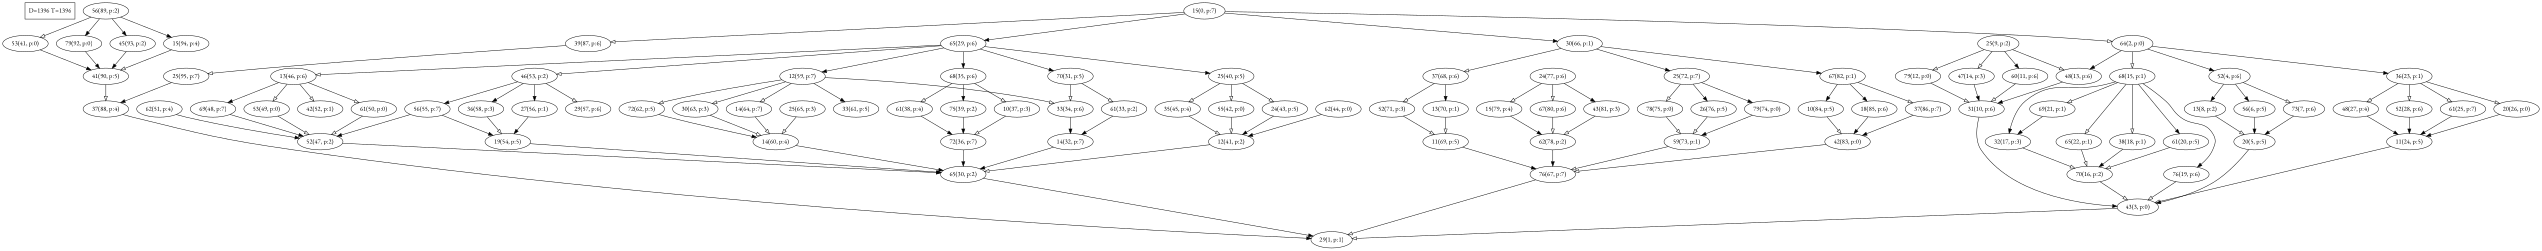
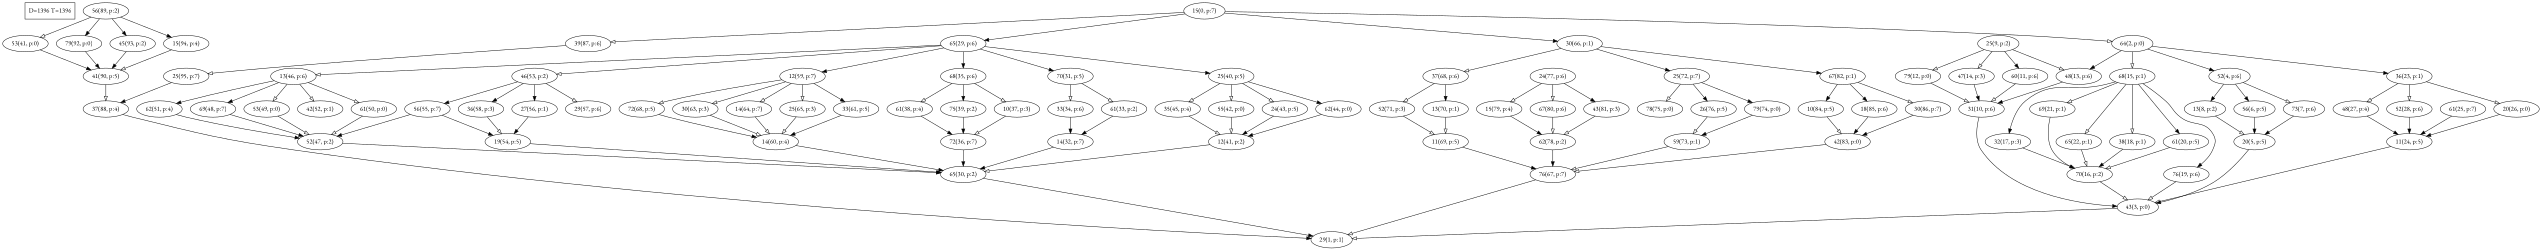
edge "12(59, p:7)" -> "33(34, p:6)": now "12(59, p:7)" -> "25(65, p:3)"
edge "13(46, p:6)" -> "62(51, p:4)": added
edge "36(23, p:1)" -> "61(25, p:7)": removed
edge "25(40, p:5)" -> "62(44, p:0)": added
node "72(62, p:5)": label "72(62, p:5)" -> "72(68, p:5)"
node "37(86, p:7)": label "37(86, p:7)" -> "30(86, p:7)"
edge "33(61, p:5)" -> "14(60, p:4)": added
edge "78(75, p:0)" -> "59(73, p:1)": removed
edge "69(21, p:1)" -> "32(17, p:3)": now "69(21, p:1)" -> "70(16, p:2)"
